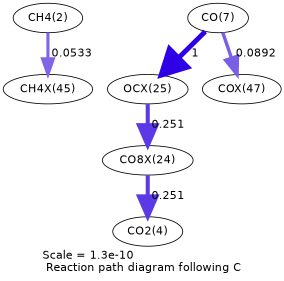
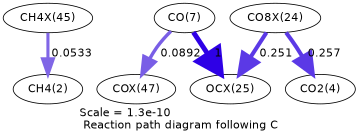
edge "CH4(2)" -> "CH4X(45)": reversed
edge "OCX(25)" -> "CO8X(24)": reversed
edge "CO8X(24)" -> "CO2(4)": label " 0.251" -> " 0.257"
